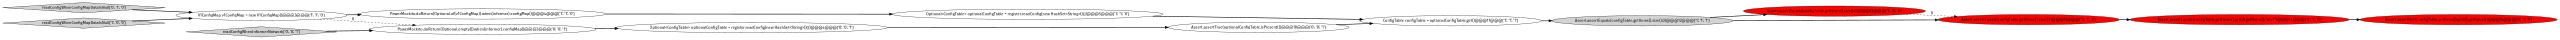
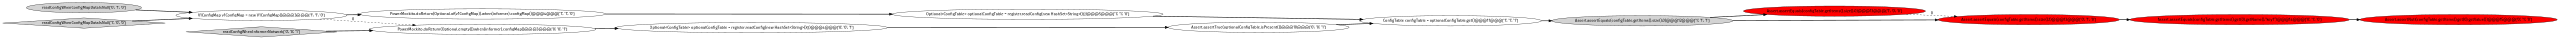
node "readConfigWhenConfigMapDataIsNull['0', '1', '0']": shape diamond -> ellipse
